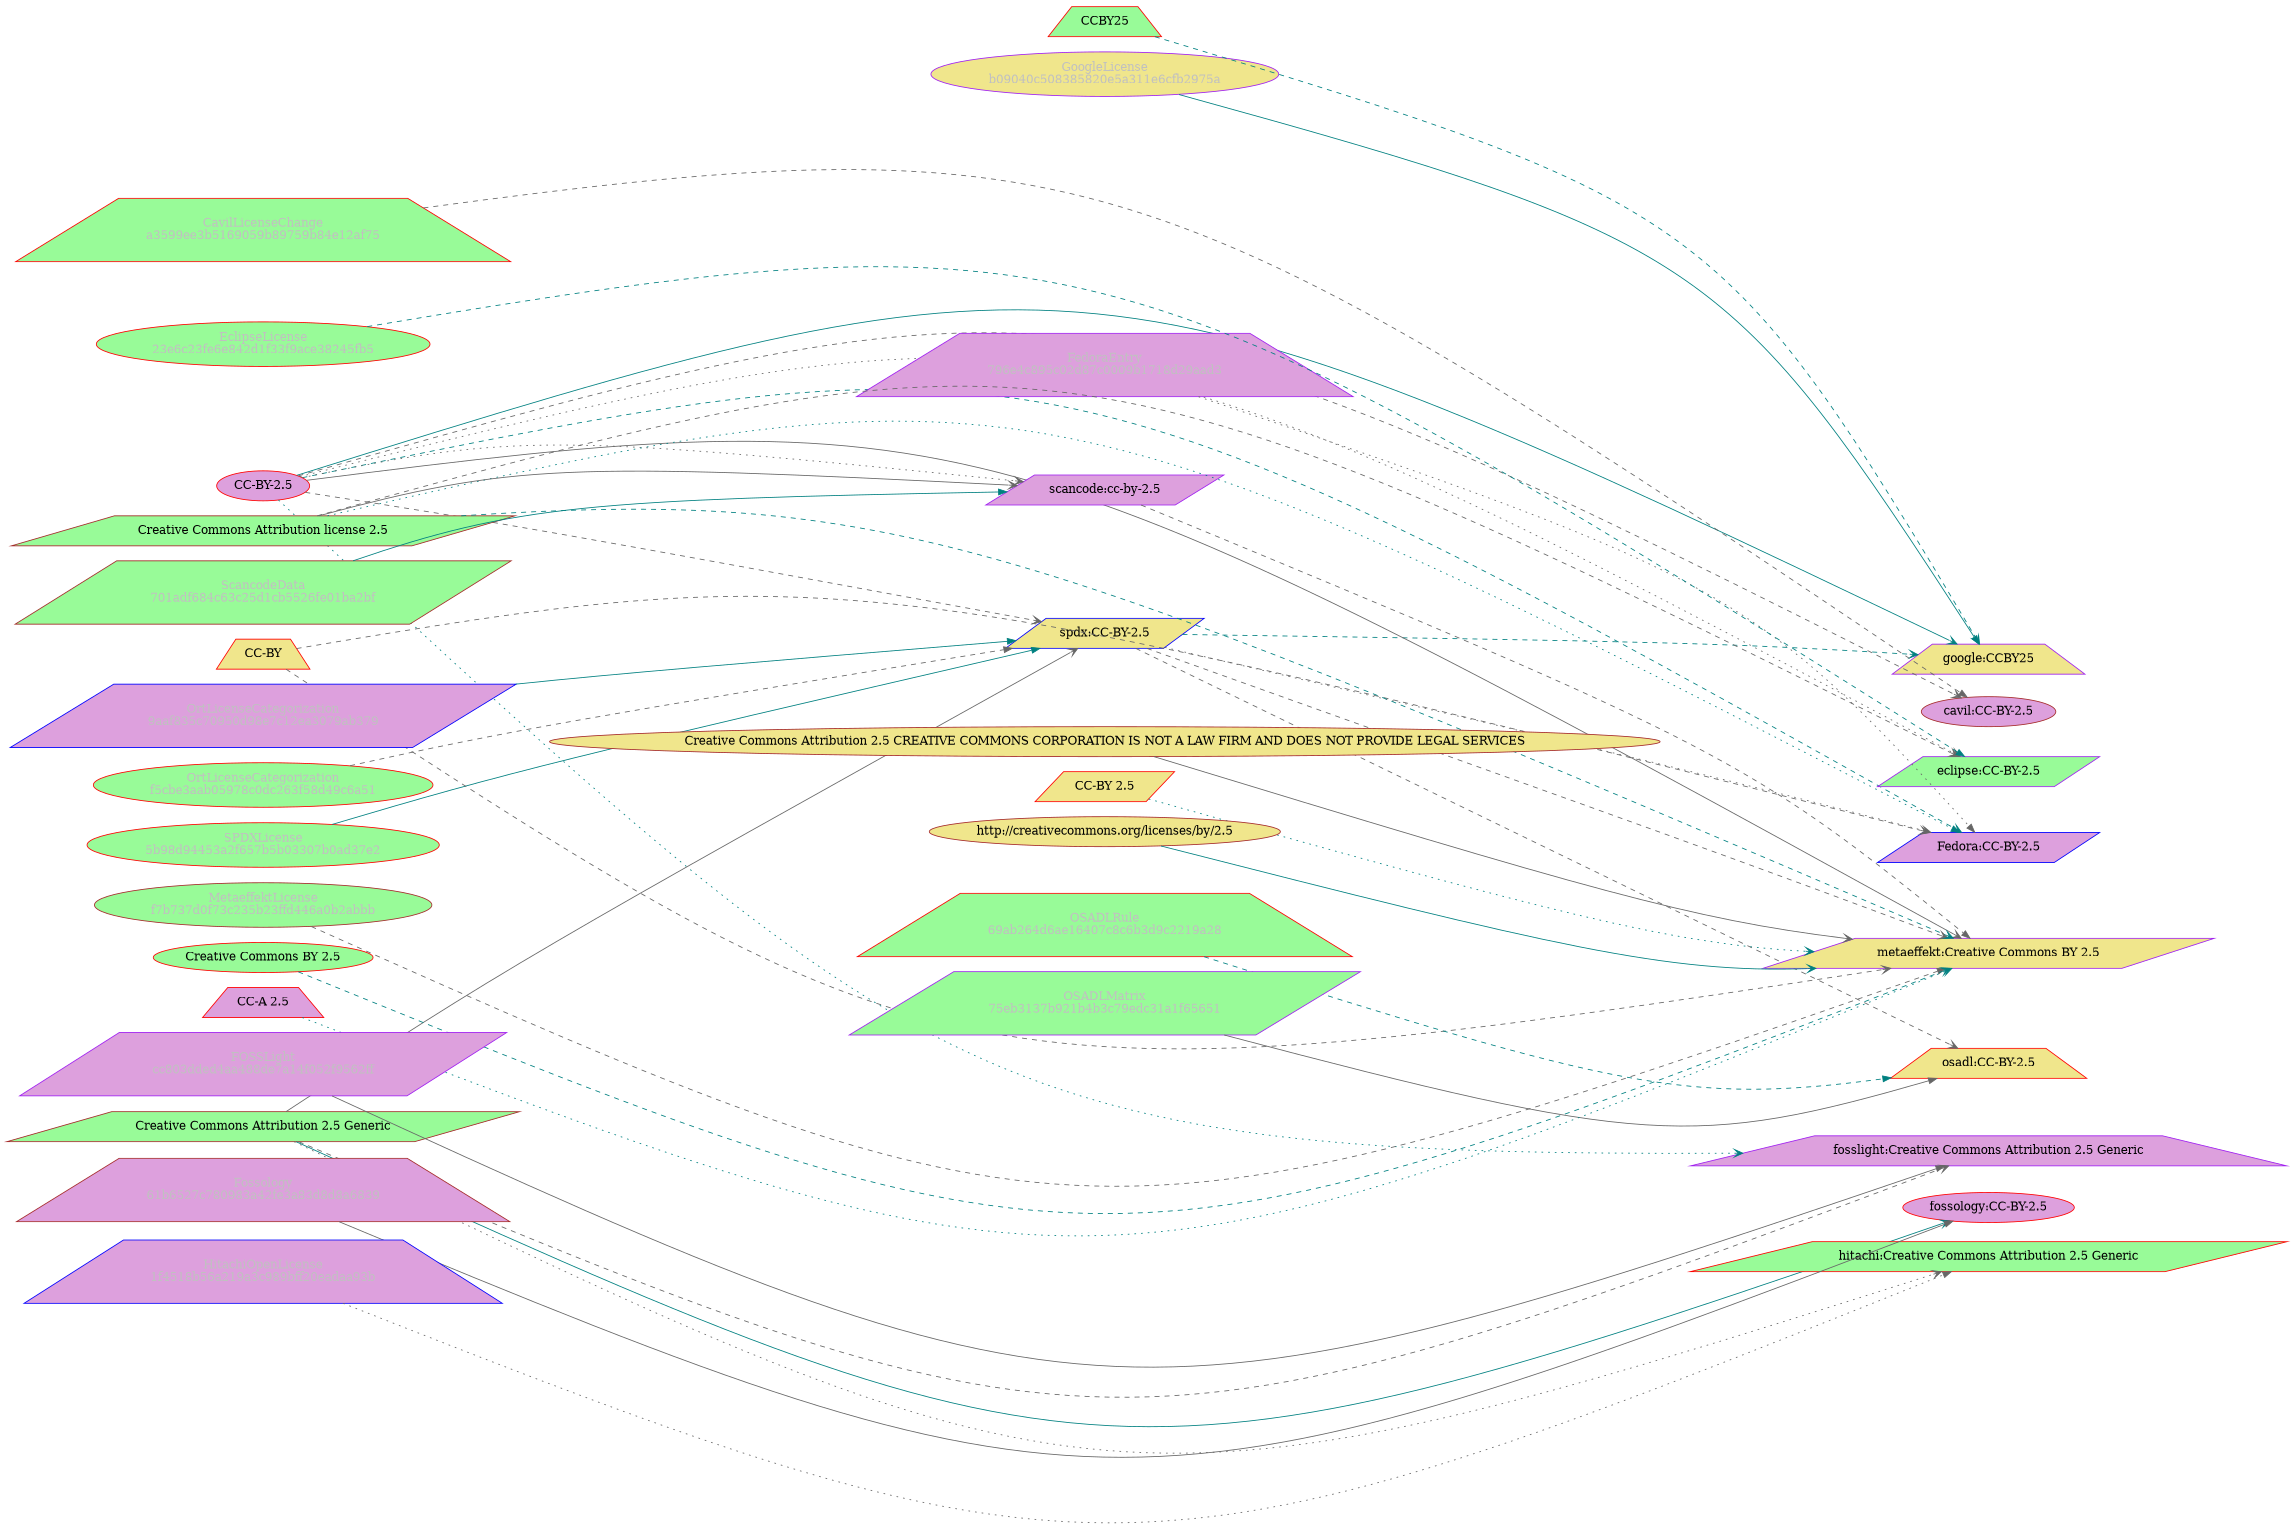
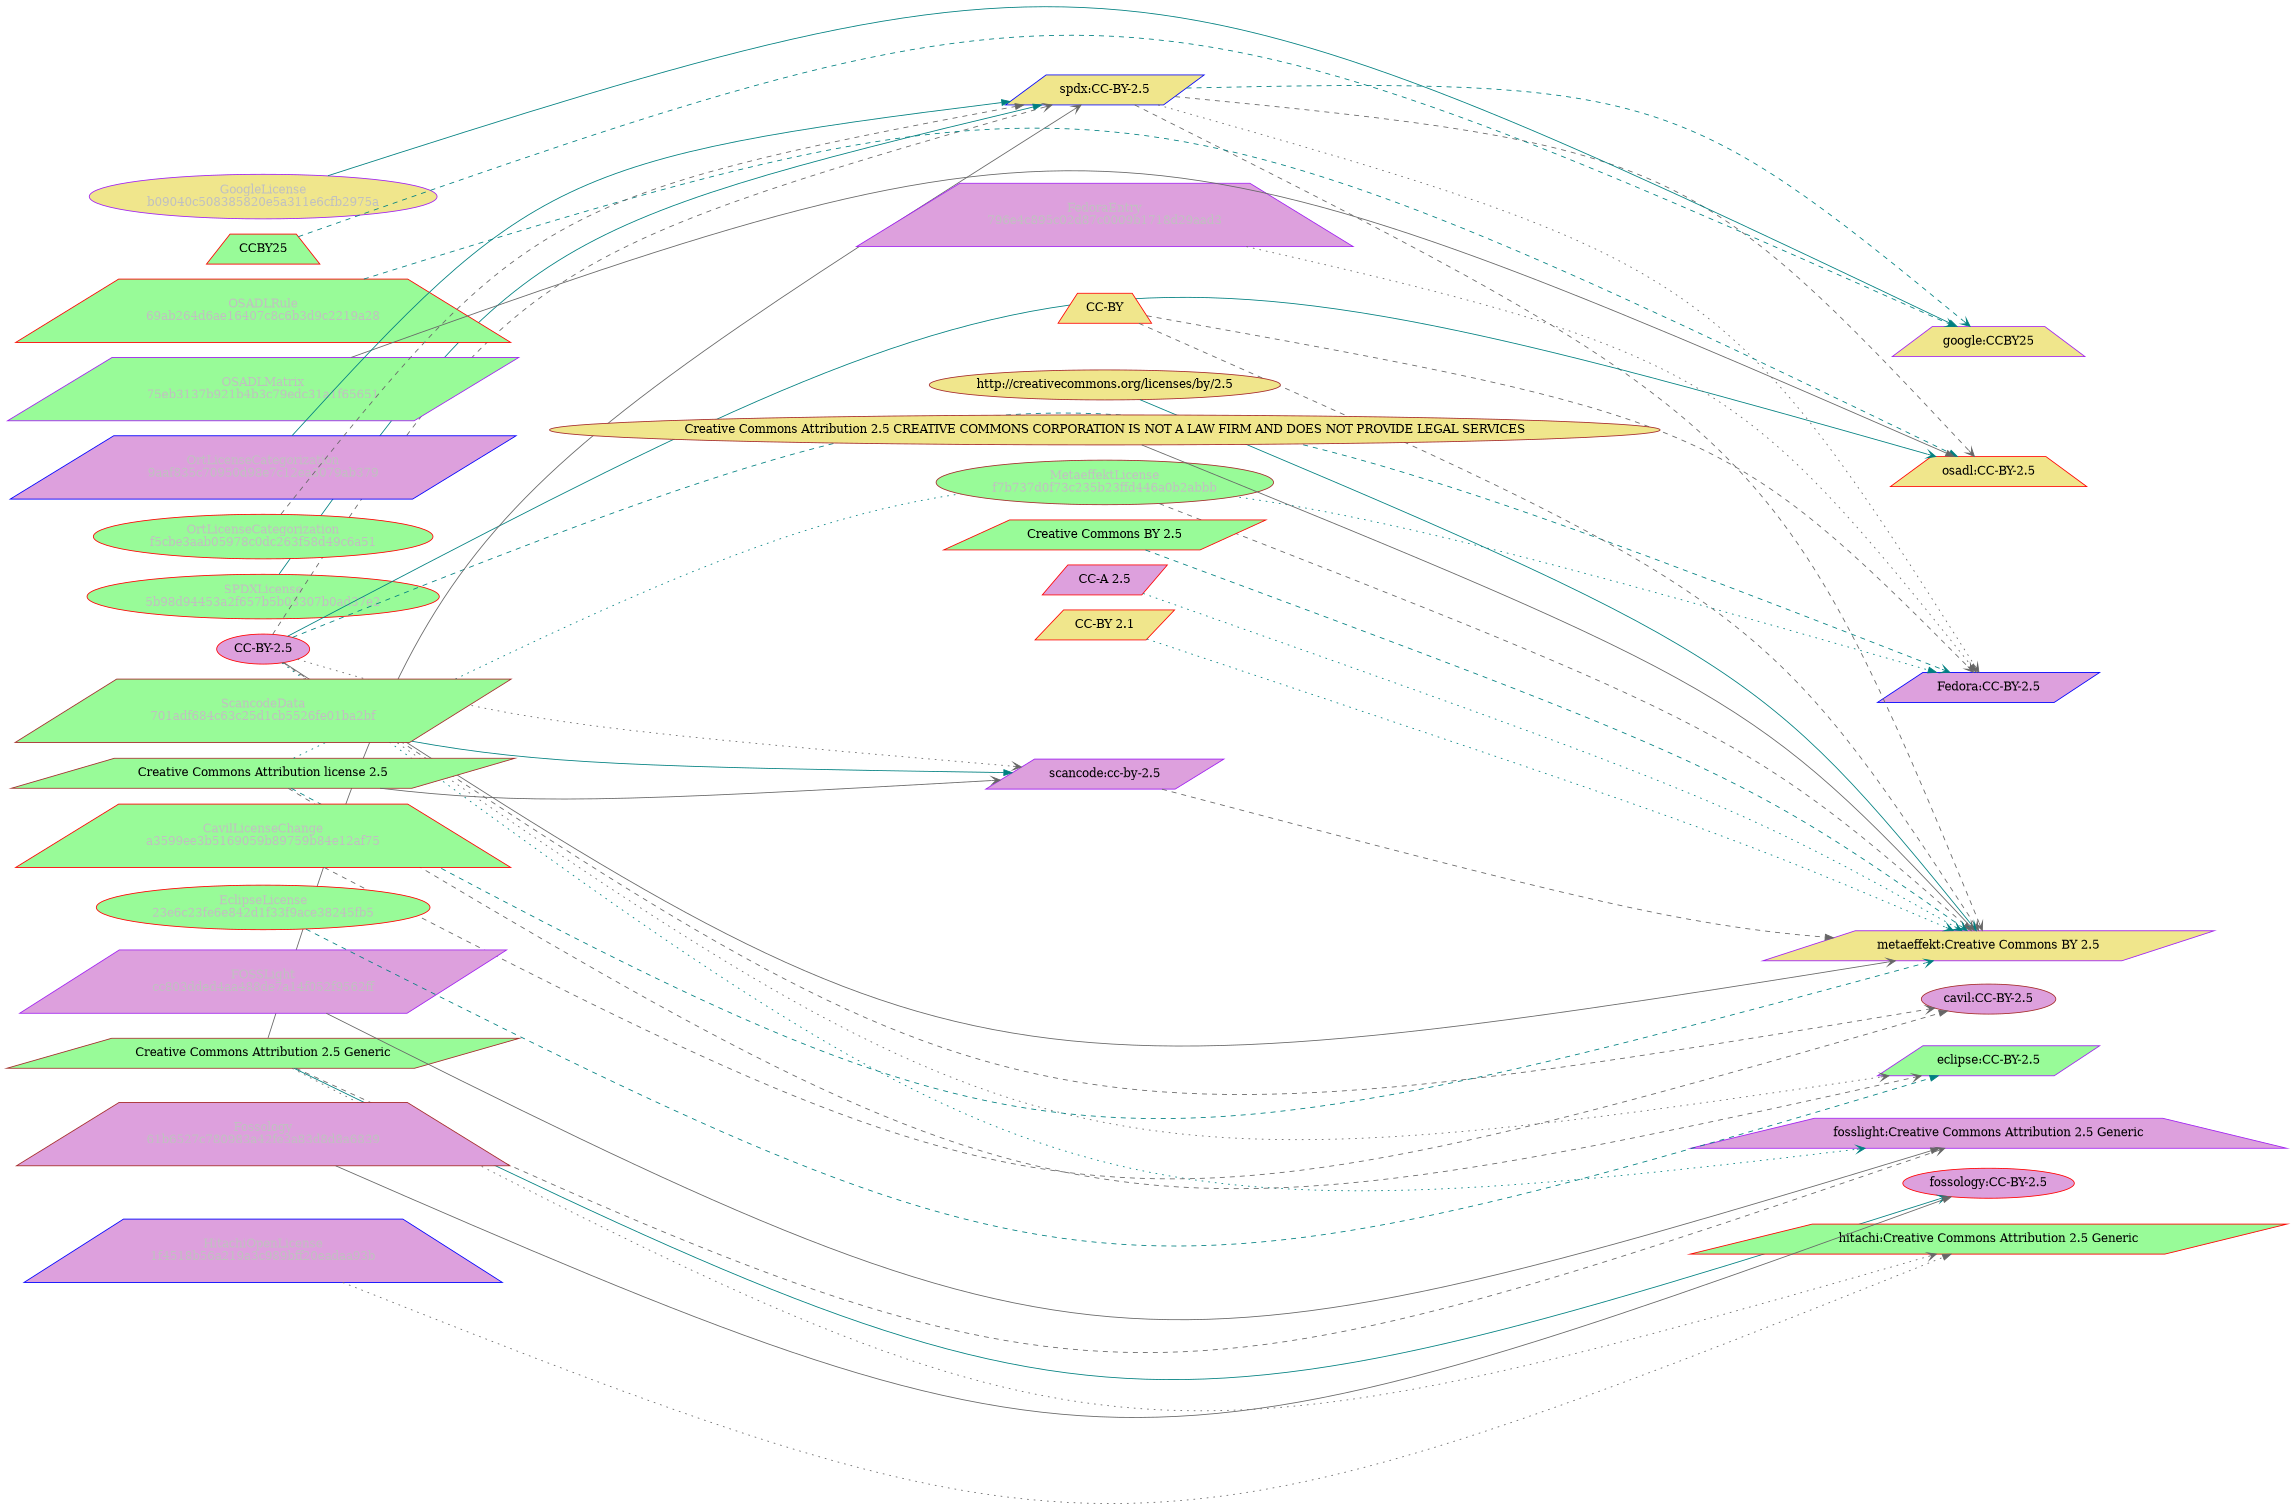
edge "CC-BY-2.5" -> "google:CCBY25": now "CC-BY-2.5" -> "osadl:CC-BY-2.5"
node "CC-BY 2.5": label "CC-BY 2.5" -> "CC-BY 2.1"
node "Creative Commons BY 2.5": shape ellipse -> parallelogram
node "CC-A 2.5": shape trapezium -> parallelogram
